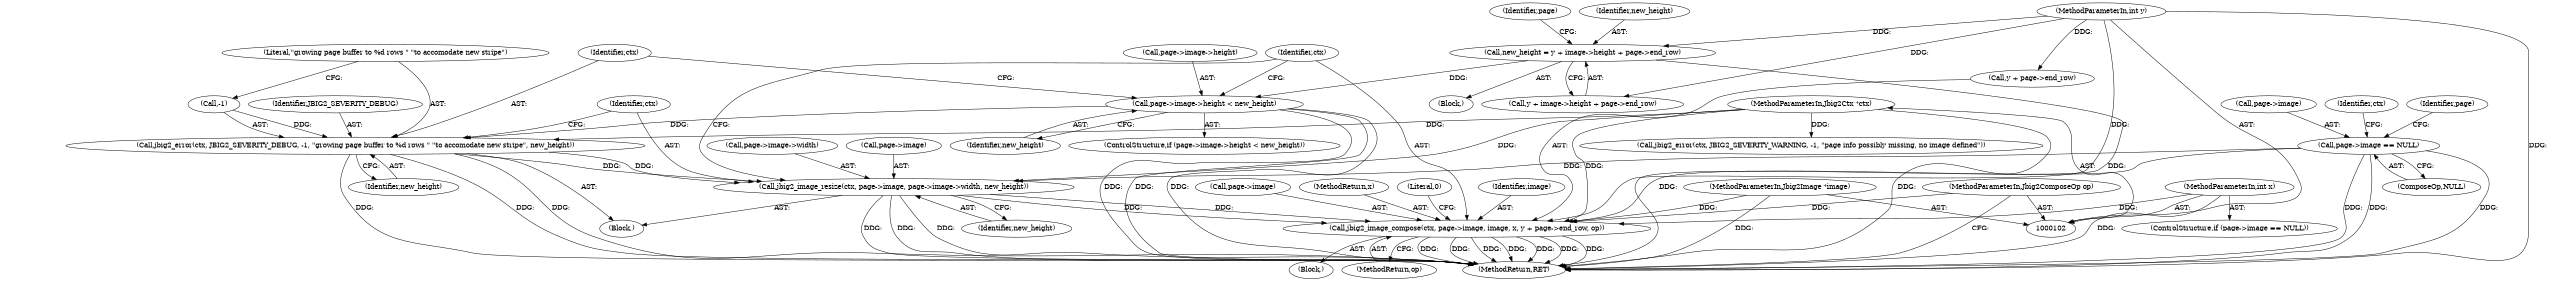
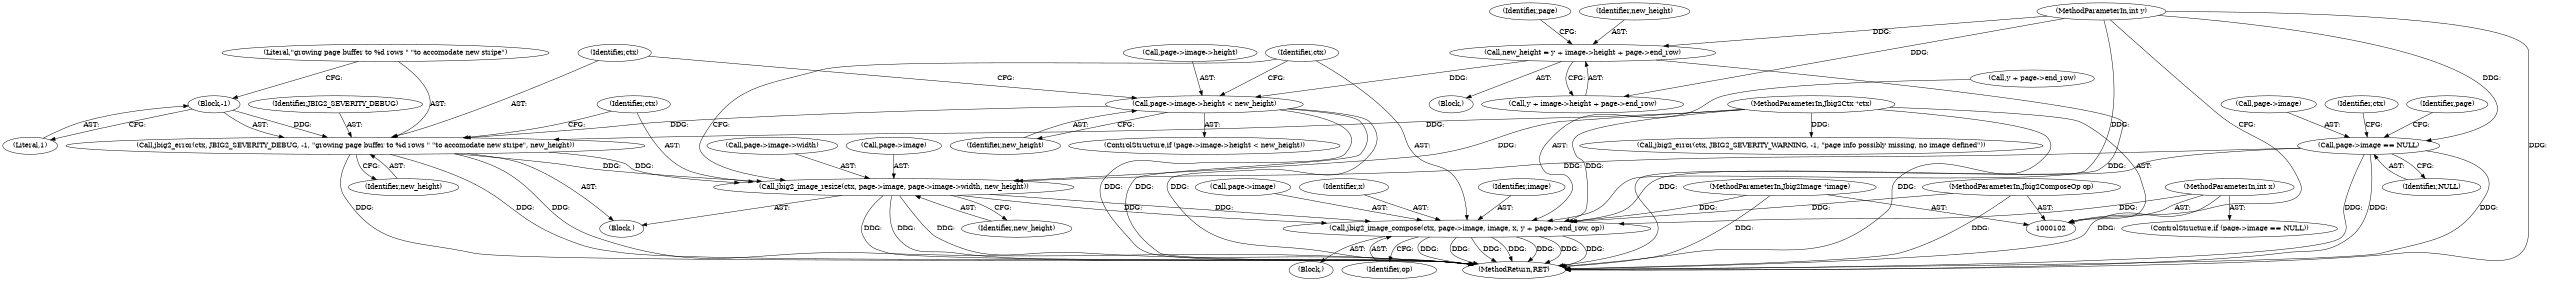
edge "(MethodParameterIn,int y)" -> "(Call,y + page->end_row)": now "(MethodParameterIn,int y)" -> "(Call,page->image == NULL)"
node "(Call,-1)": label "(Call,-1)" -> "(Block,-1)"
edge "(MethodParameterIn,int y)" -> "1000102": label "AST: " -> "CFG: "
edge "1000102" -> "(MethodParameterIn,Jbig2Ctx *ctx)": reversed
node "(Literal,1)": added
node "(MethodReturn,x)": label "(MethodReturn,x)" -> "(Identifier,x)"
node "(Literal,0)": removed
node "(ComposeOp,NULL)": label "(ComposeOp,NULL)" -> "(Identifier,NULL)"
edge "(MethodParameterIn,Jbig2ComposeOp op)" -> "(MethodReturn,RET)": label "CFG: " -> "DDG: "
node "(MethodReturn,op)": label "(MethodReturn,op)" -> "(Identifier,op)"
